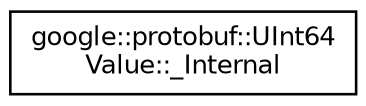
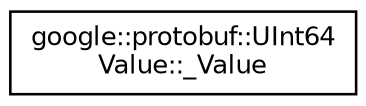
node "google::protobuf::UInt64 Value::_Internal": label "google::protobuf::UInt64 Value::_Internal" -> "google::protobuf::UInt64 Value::_Value"
